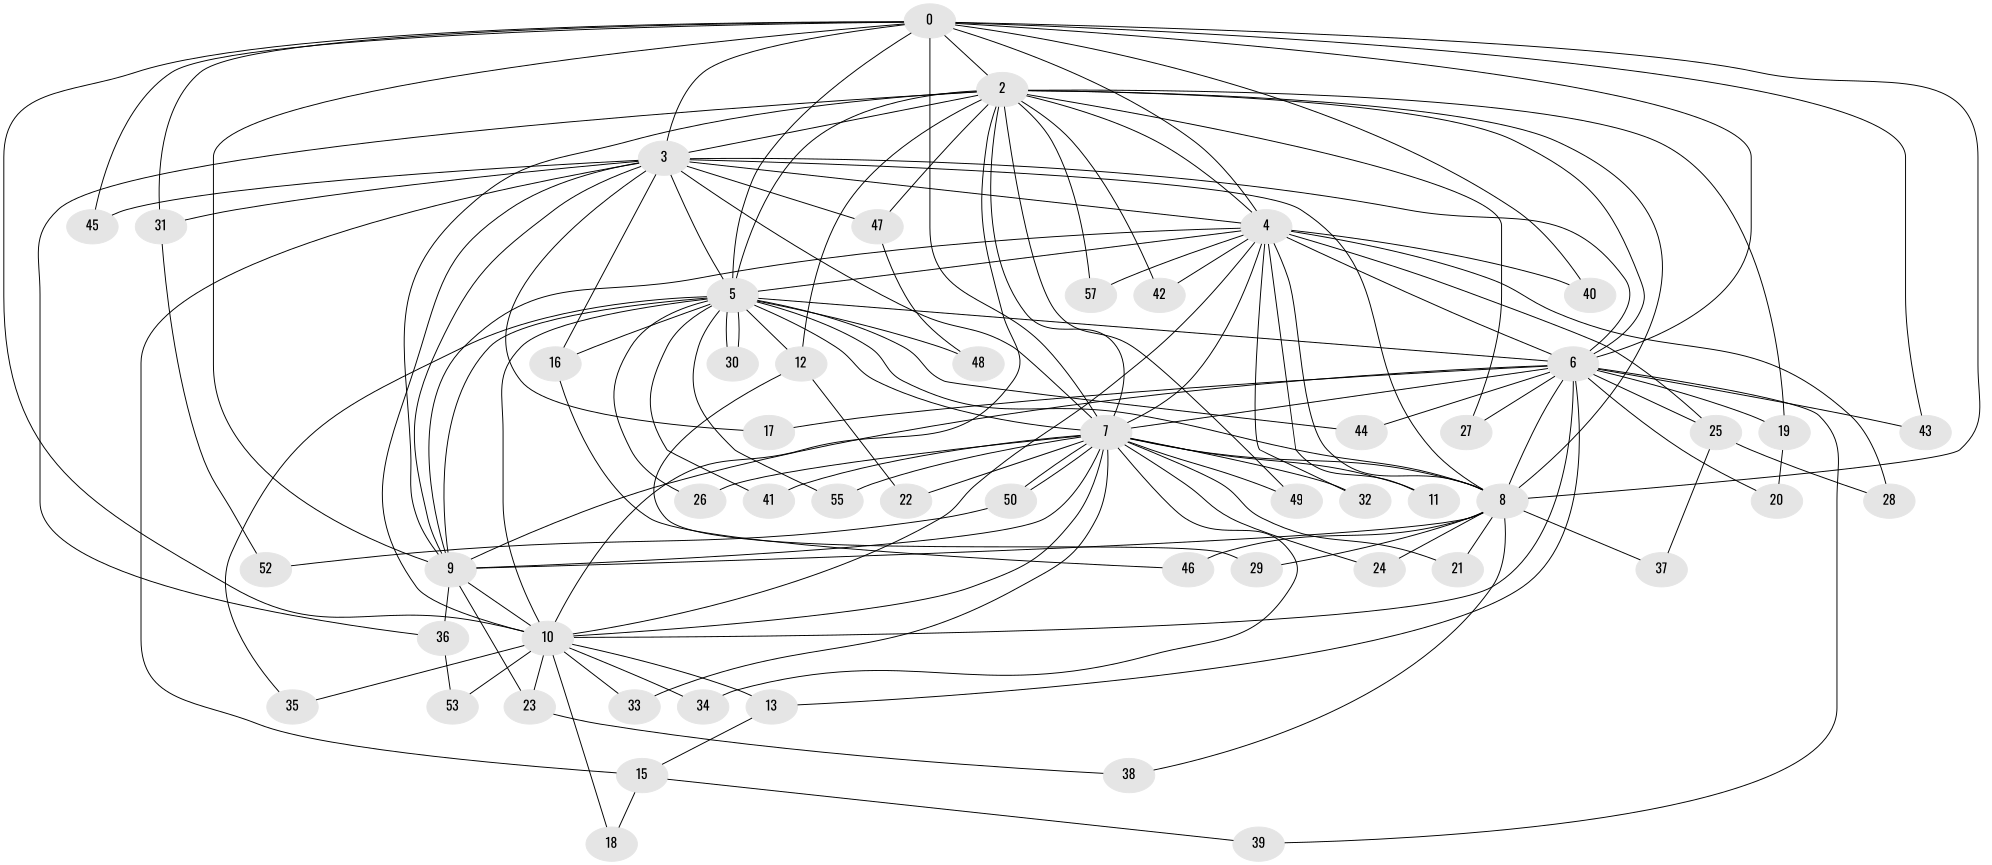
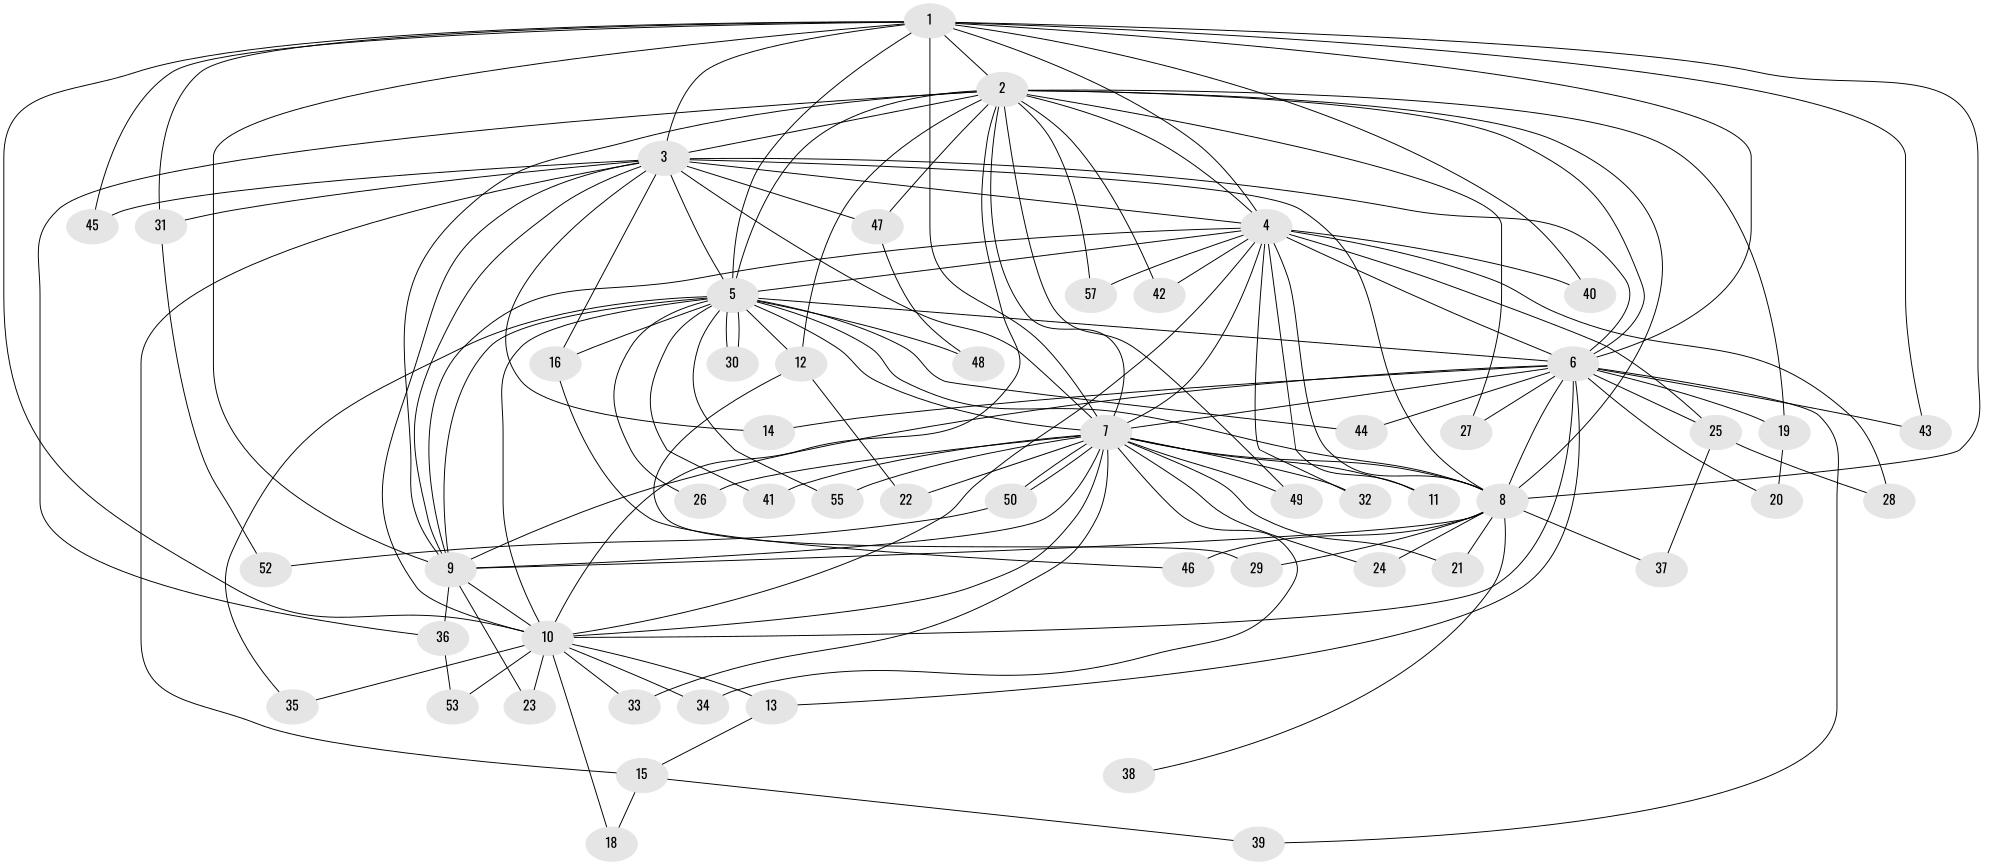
node "0": label "0" -> "1"
node "17": label "17" -> "14"
edge "23" -- "38": removed
